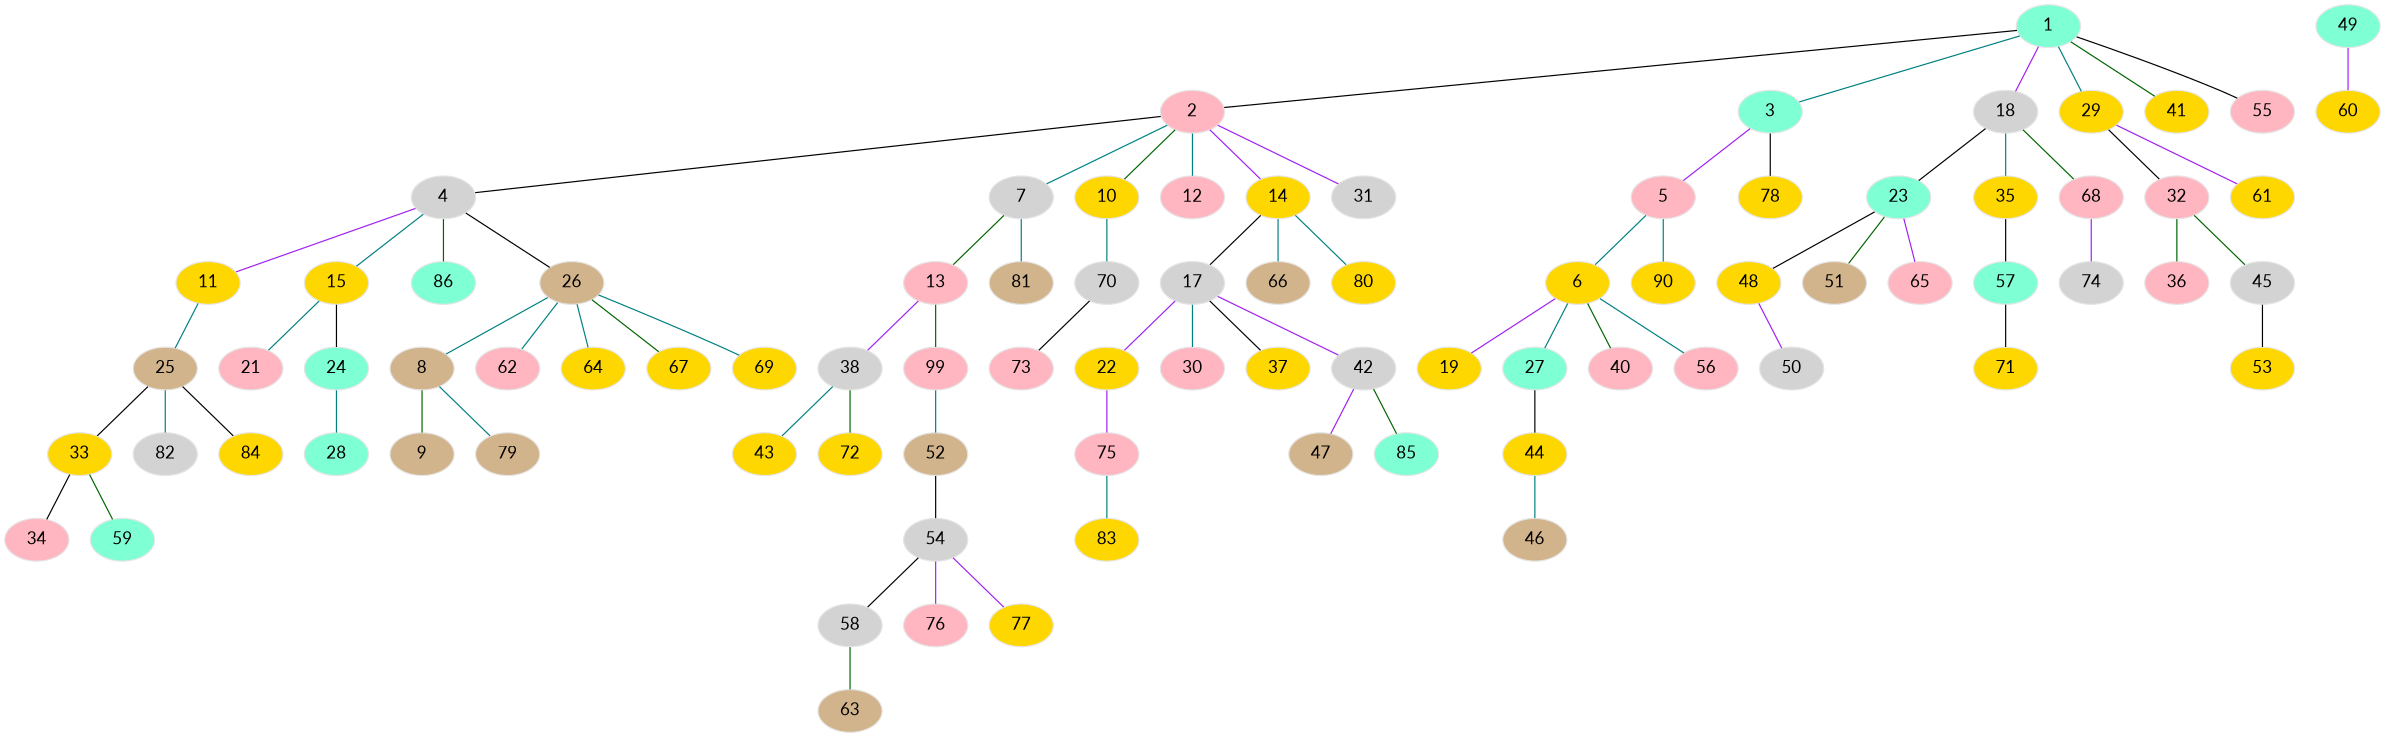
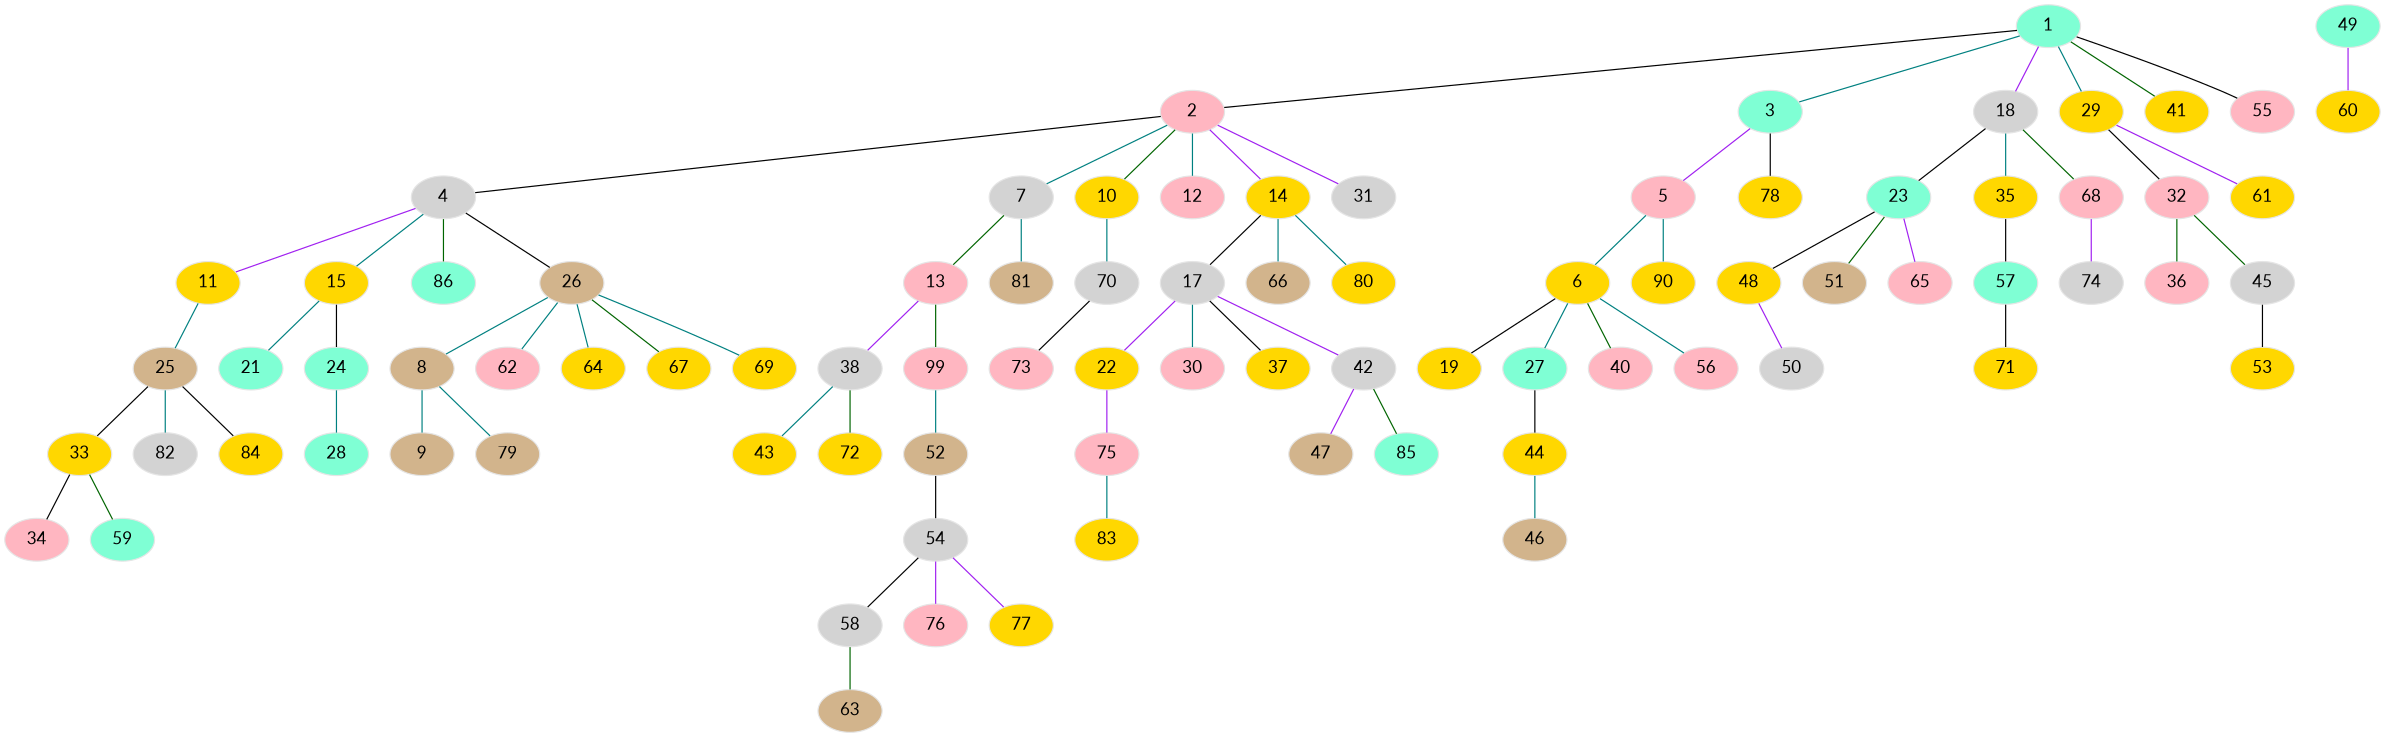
edge "6" -- "19": color purple -> black
node "21": fillcolor lightpink -> aquamarine
edge "8" -- "9": color darkgreen -> teal
